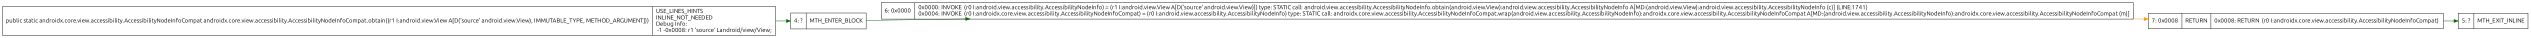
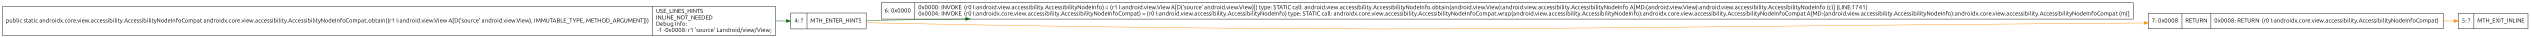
edge "6: 0x0000" -> "7: 0x0008": now "4: ?" -> "7: 0x0008"
node "4: ?": text "MTH_ENTER_BLOCK" -> "MTH_ENTER_HINTS"
edge "7: 0x0008" -> "5: ?": color darkgreen -> darkorange
